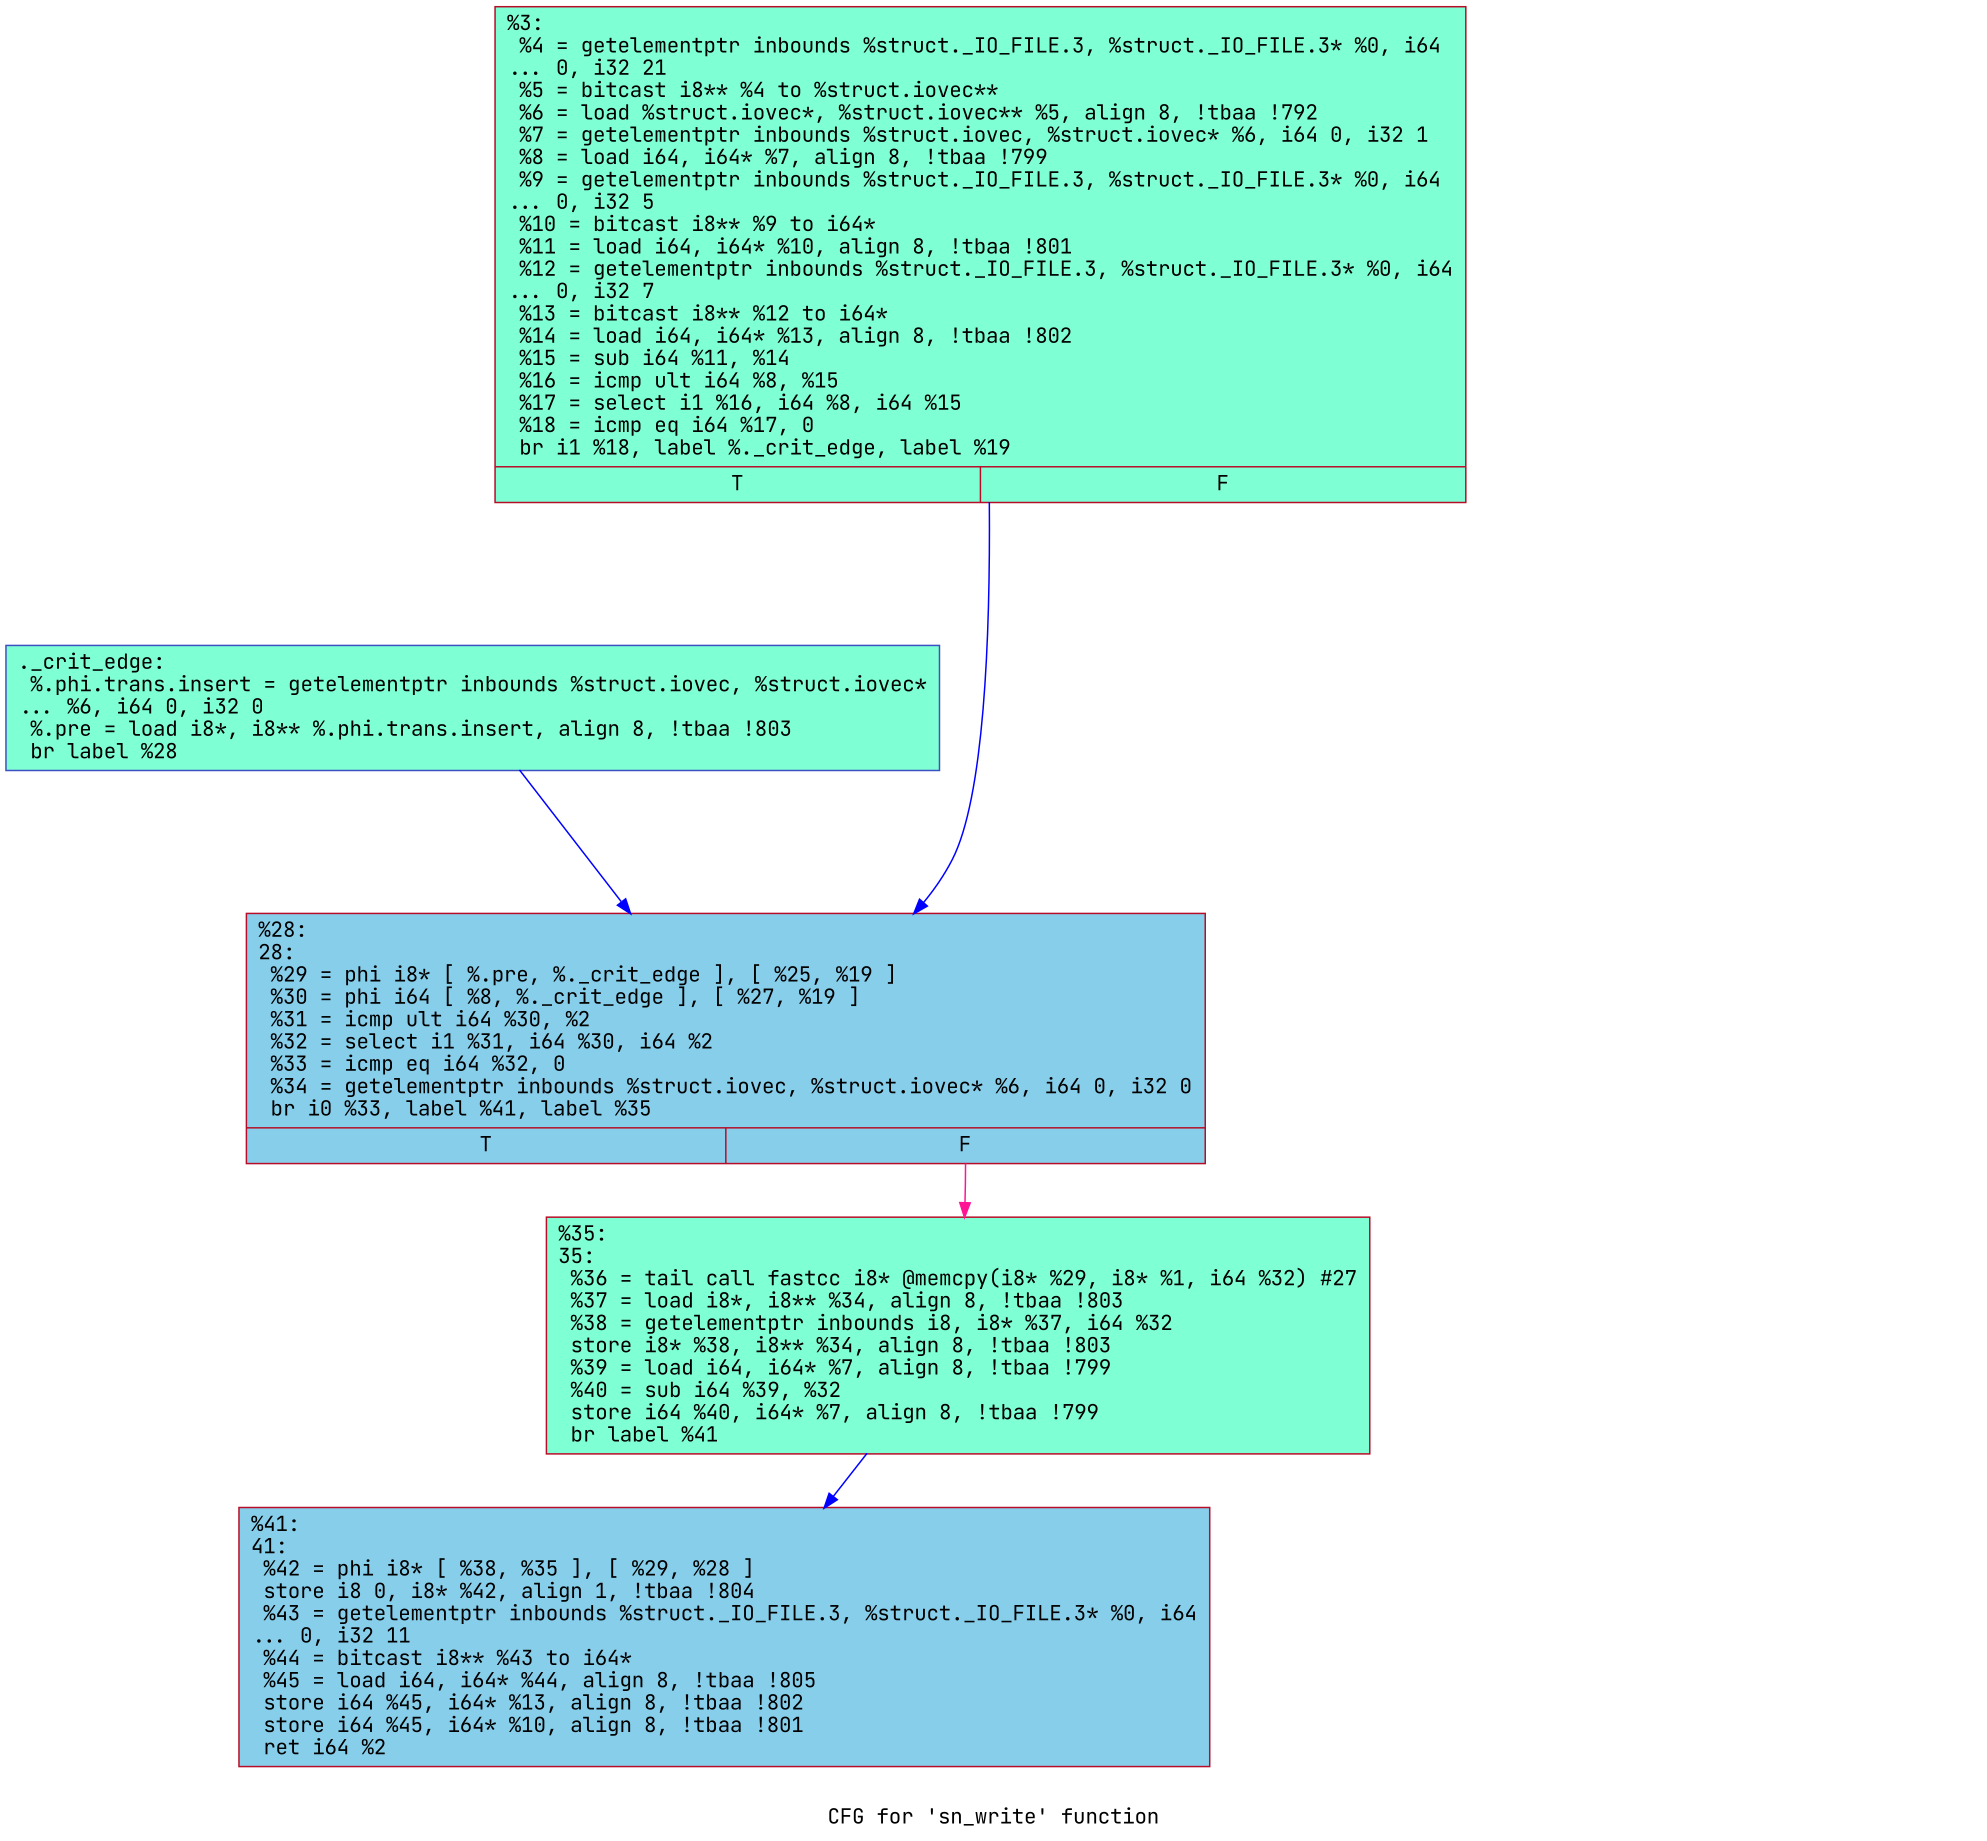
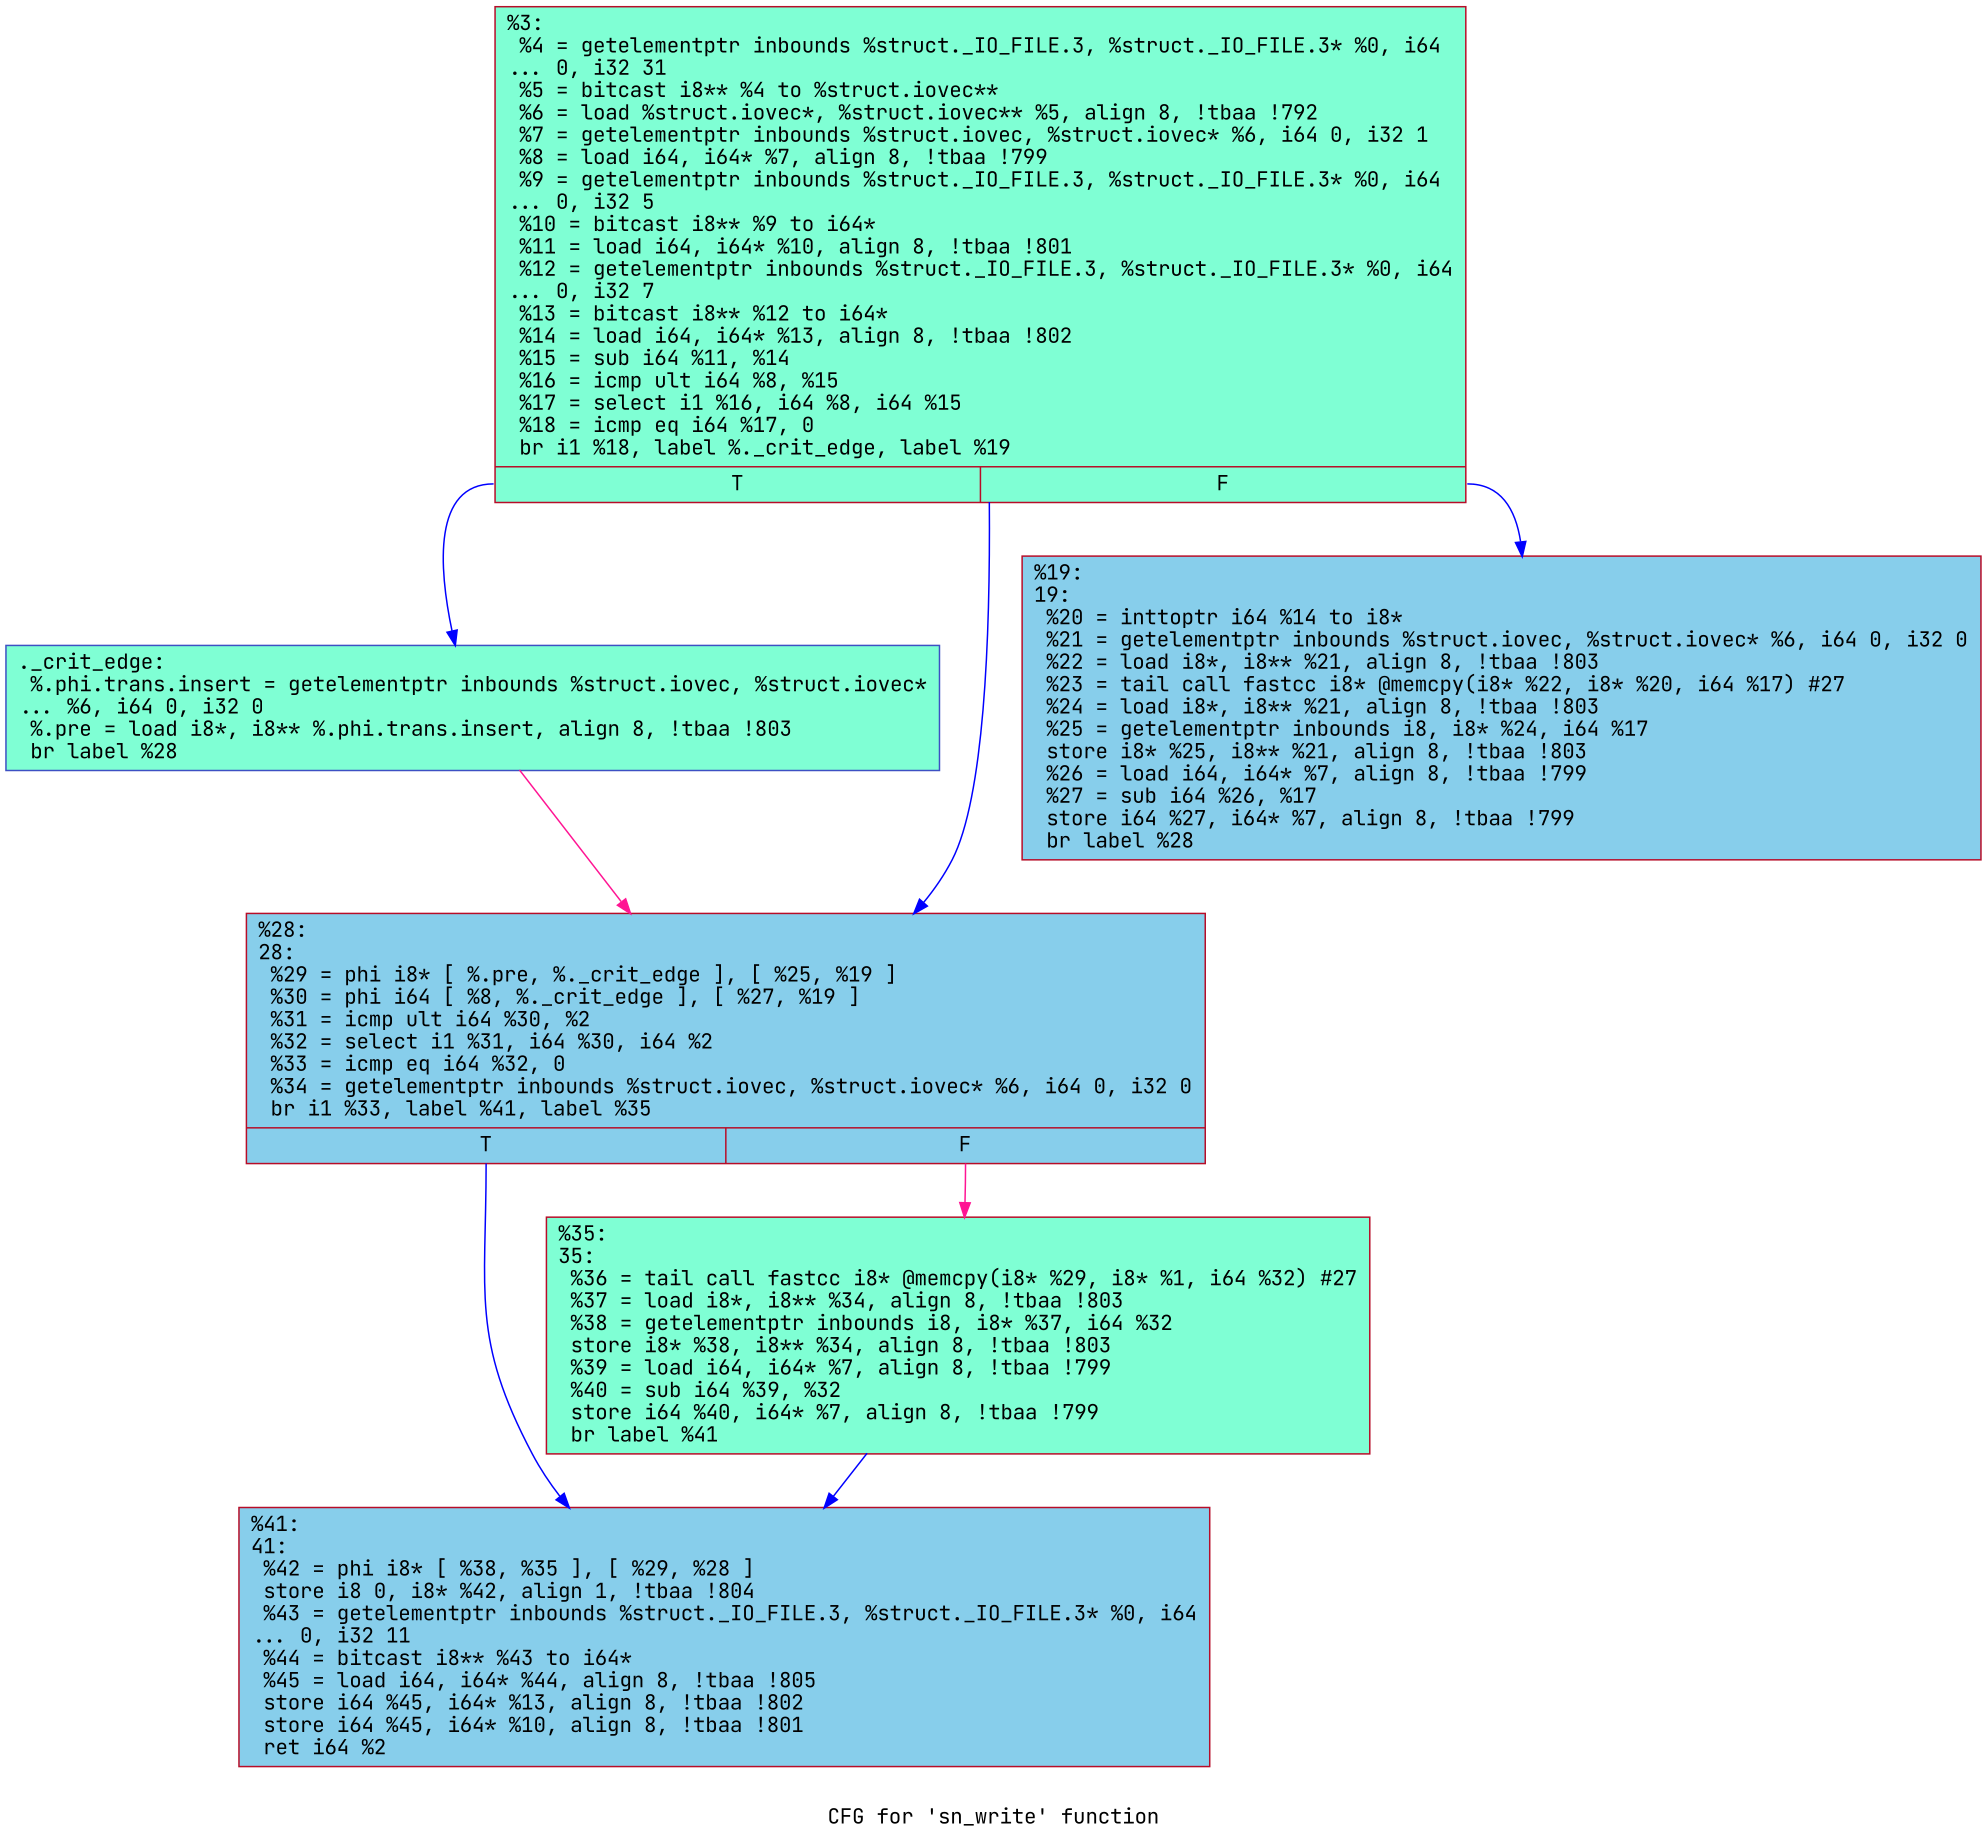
node "%3:": text "... 0, i32 21" -> "... 0, i32 31"
edge "%3:" -> "._crit_edge:": added
node "%19:": added
edge "._crit_edge:" -> "%28:": color blue -> deeppink
node "%28:": text "br i0 %33, label %41, label %35" -> "br i1 %33, label %41, label %35"
edge "%28:" -> "%41:": added
